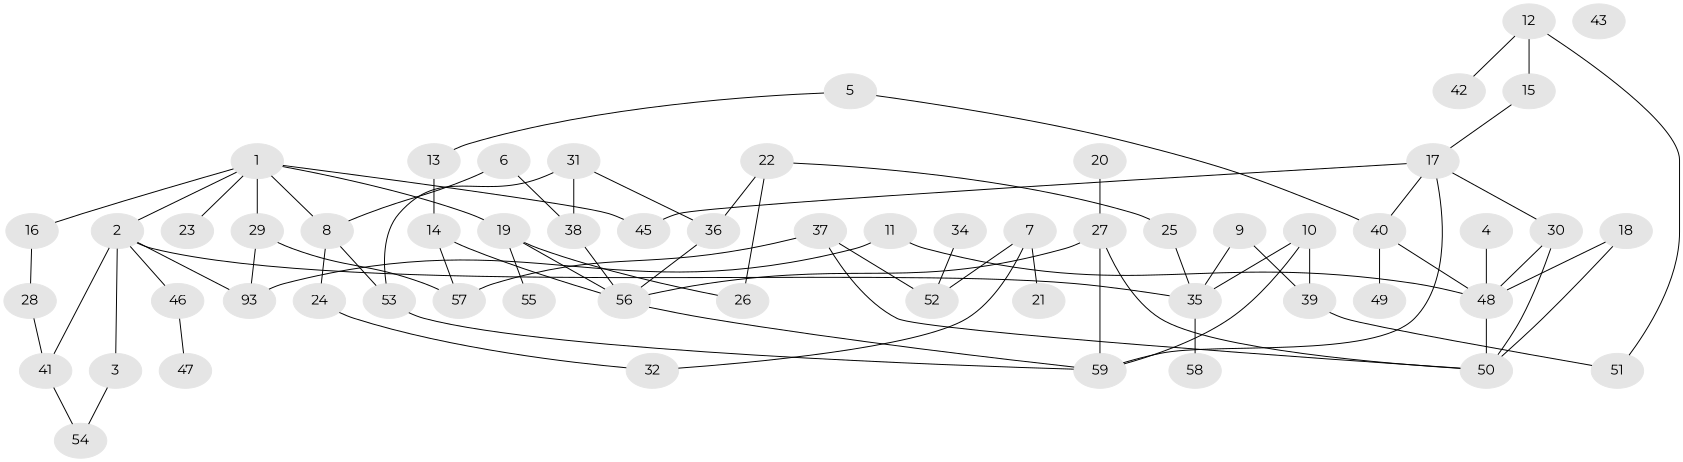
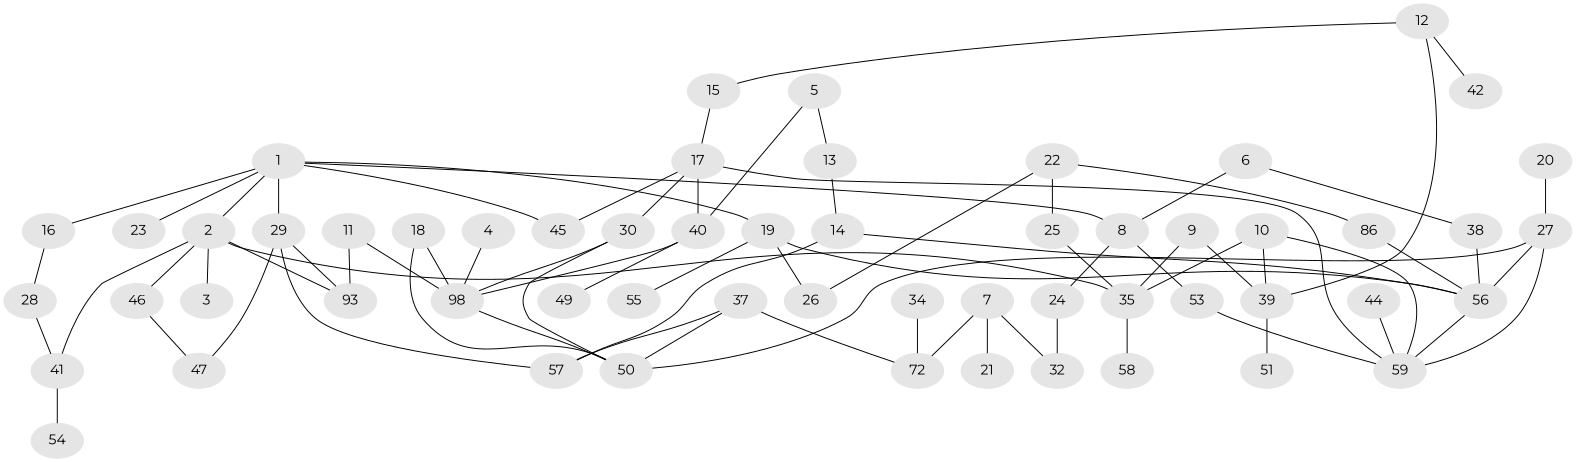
node "43": removed
node "31": removed
edge "12" -- "51": now "12" -- "39"
node "36": label "36" -> "86"
node "52": label "52" -> "72"
node "44": added
node "48": label "48" -> "98"
edge "29" -- "47": added
edge "3" -- "54": removed
